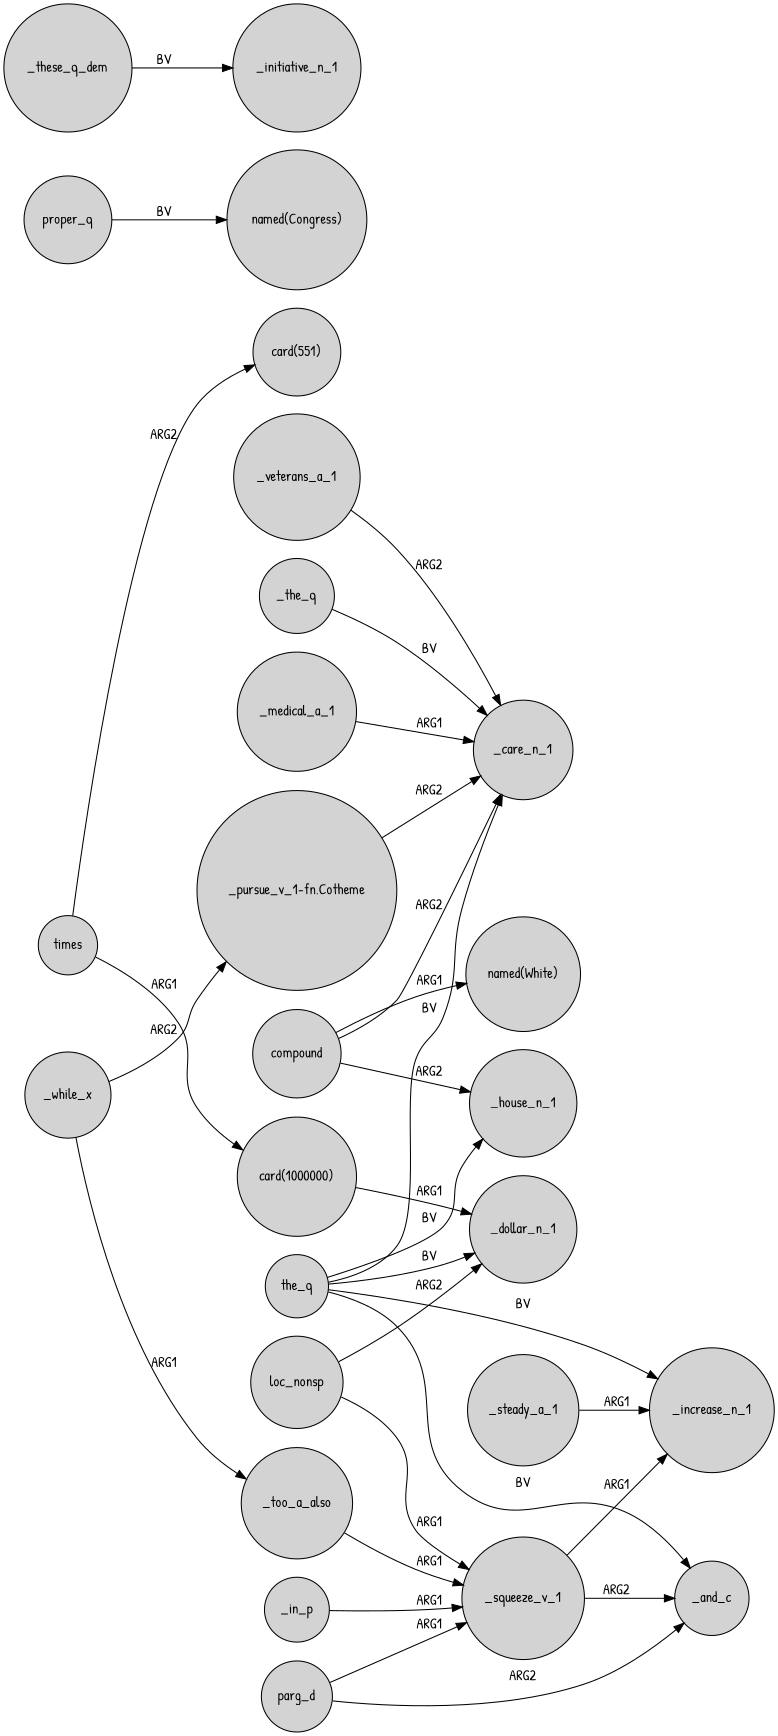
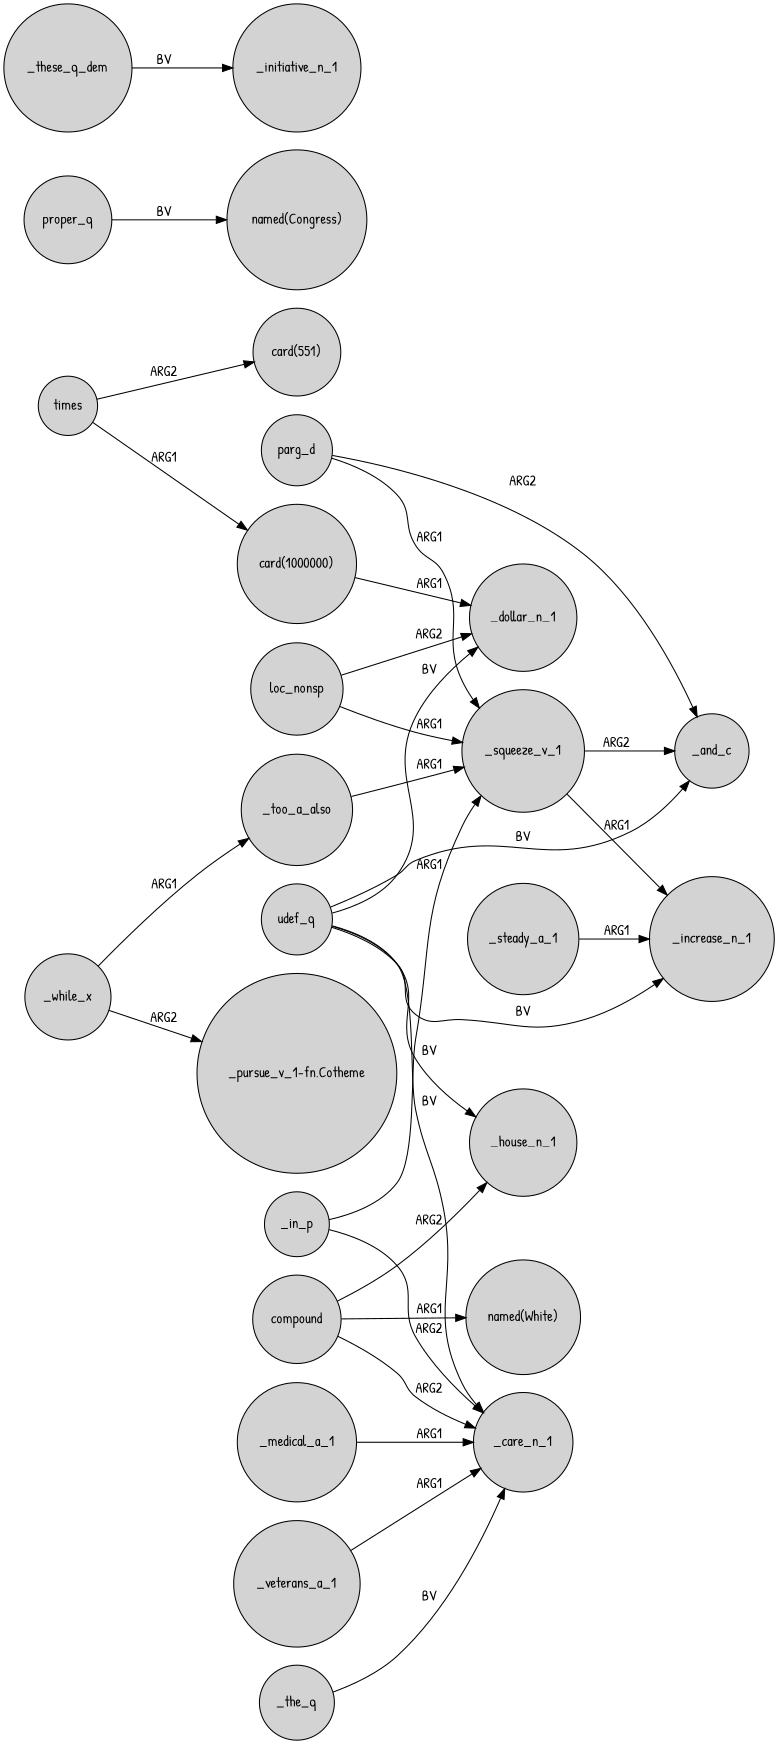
edge "_veterans_a_1" -> "_care_n_1": label "ARG2" -> "ARG1"
edge "_pursue_v_1-fn.Cotheme" -> "_care_n_1": now "_in_p" -> "_care_n_1"
node "the_q": label "the_q" -> "udef_q"
